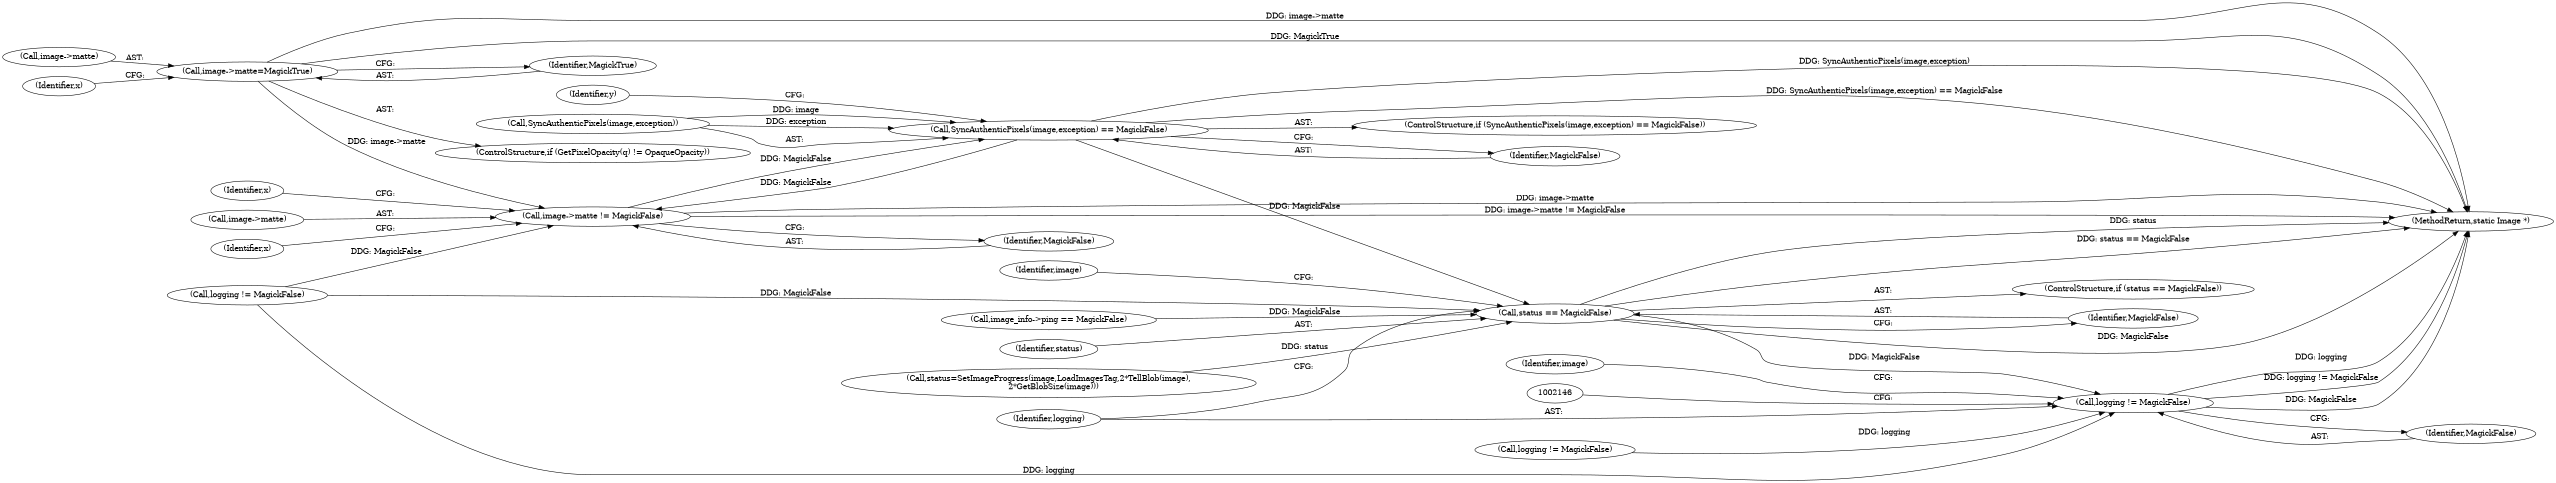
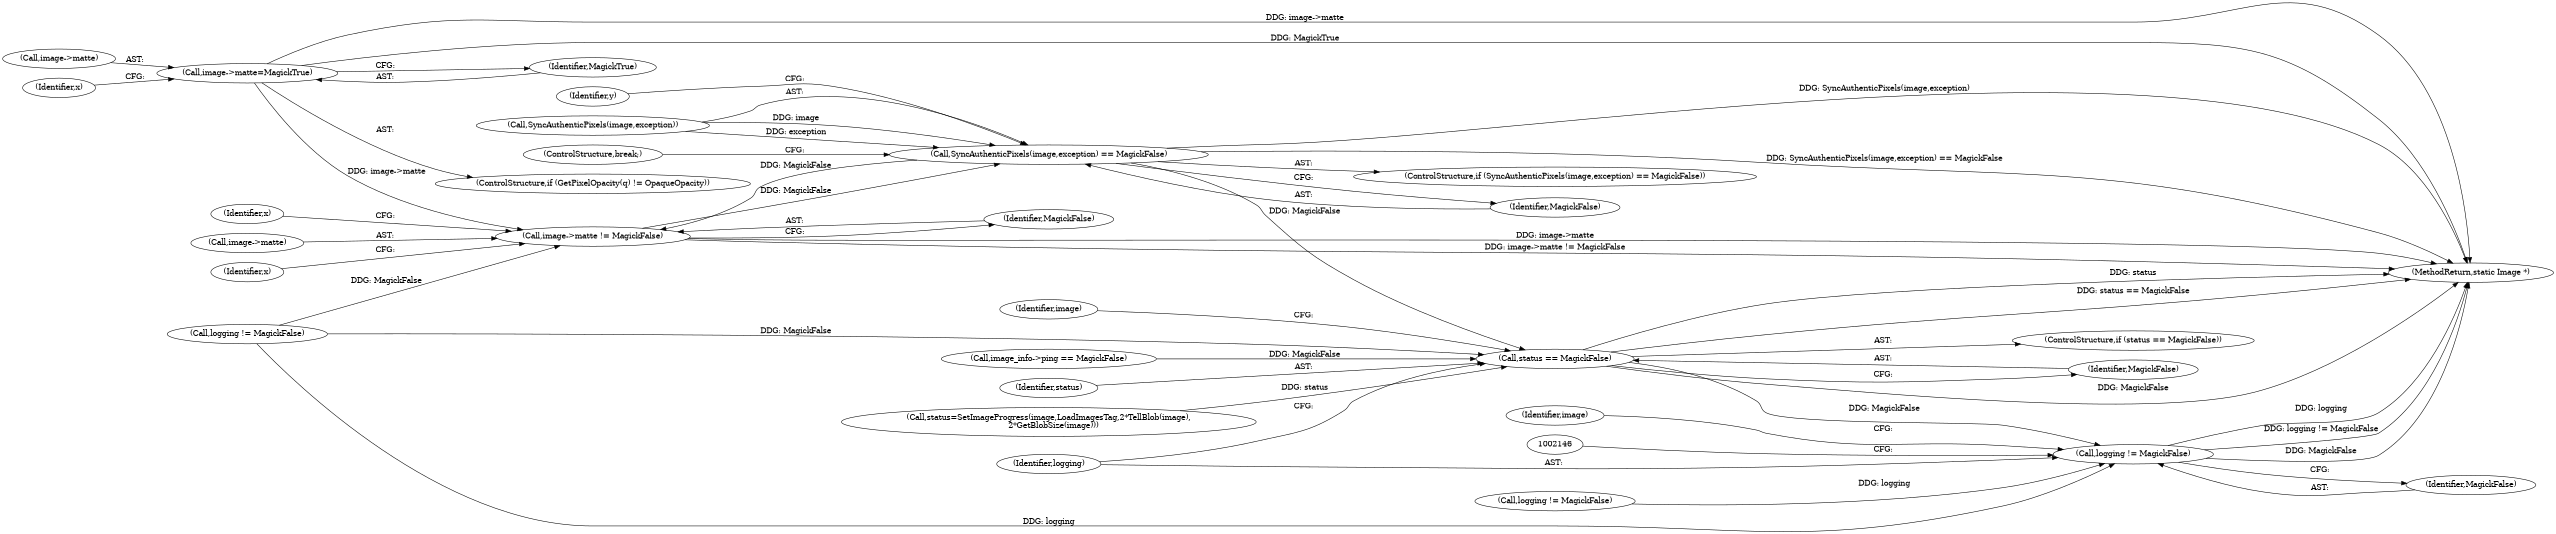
node "(ControlStructure,break;)": added
